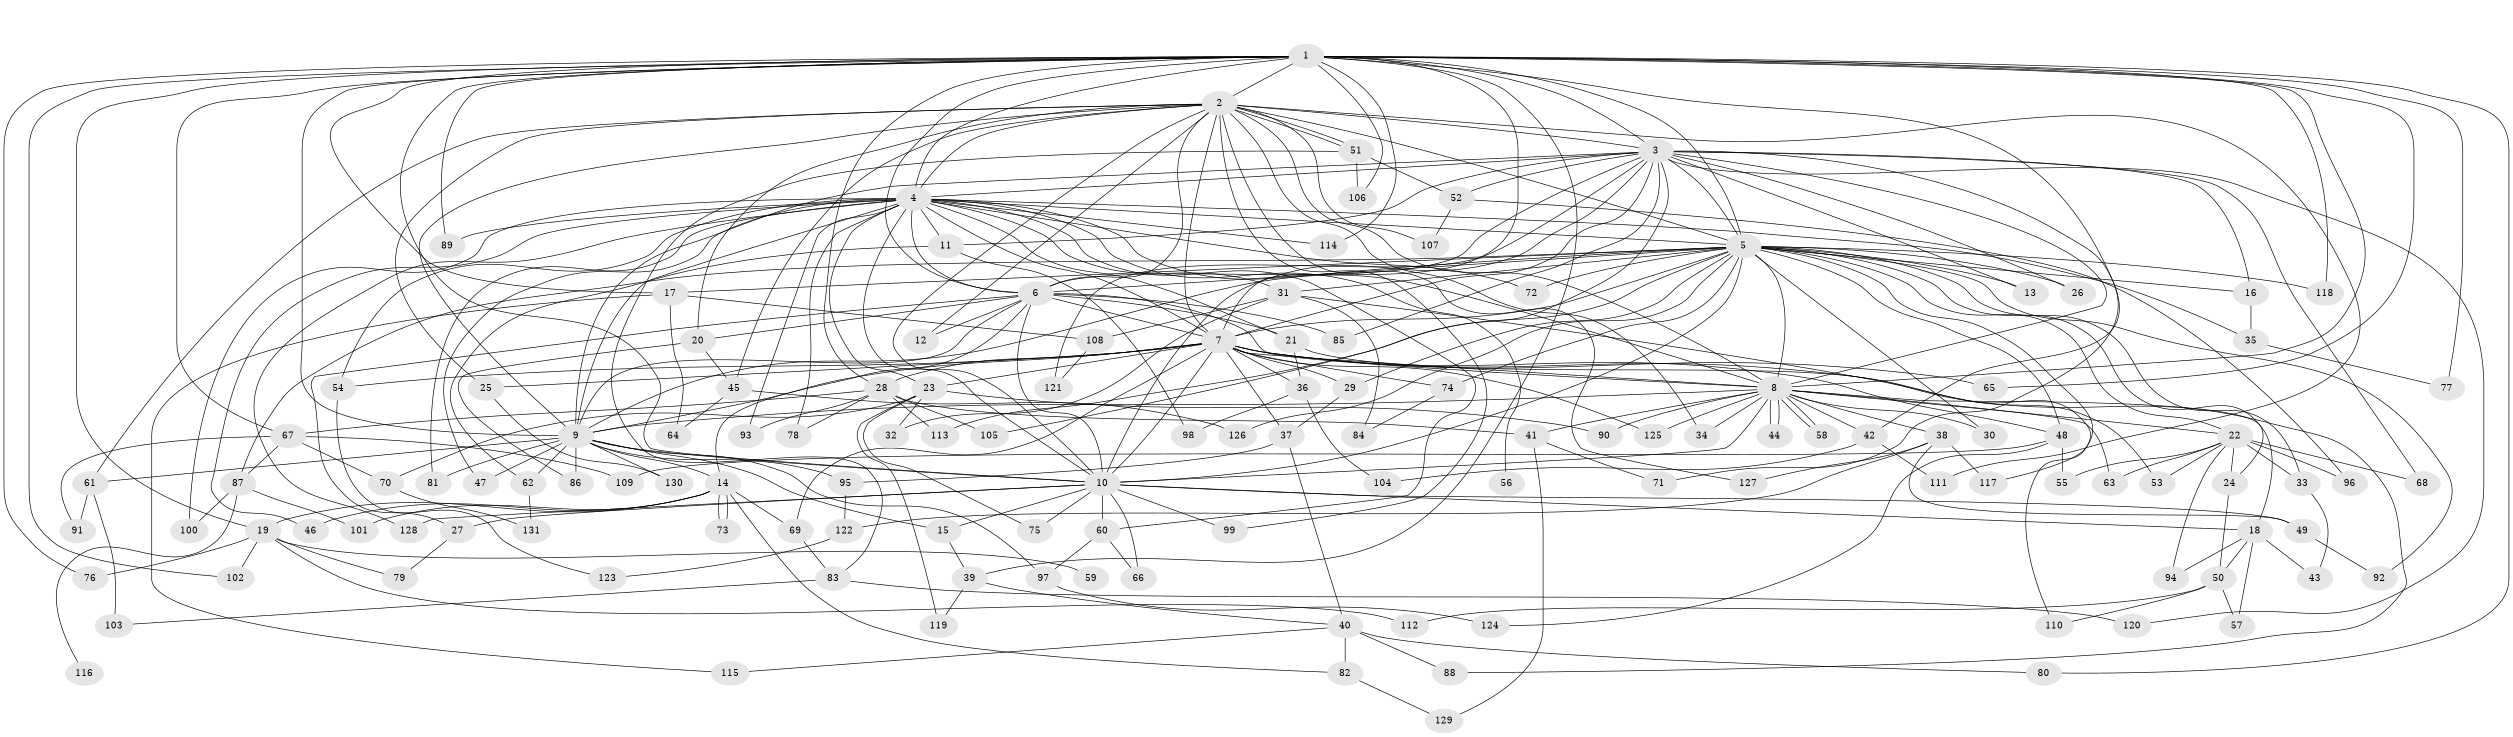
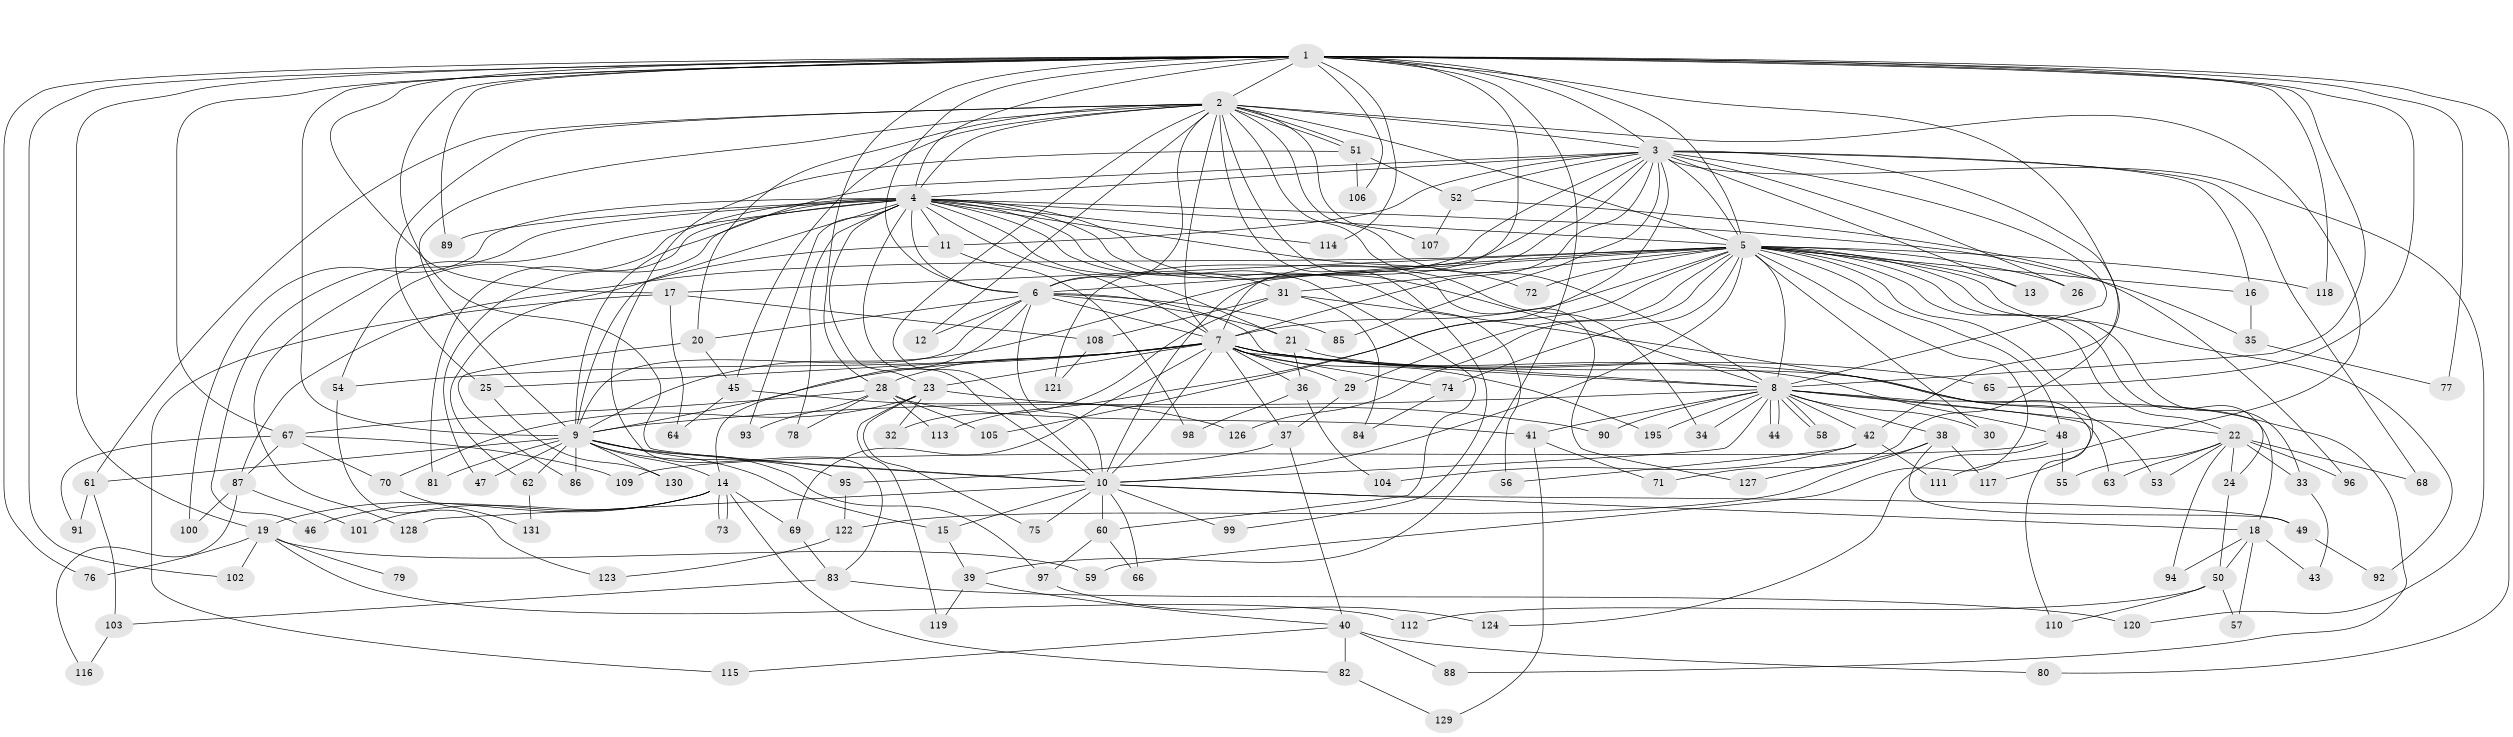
node "125": label "125" -> "195"
edge "42" -- "56": added
edge "5" -- "59": added
node "27": removed
edge "103" -- "116": added
